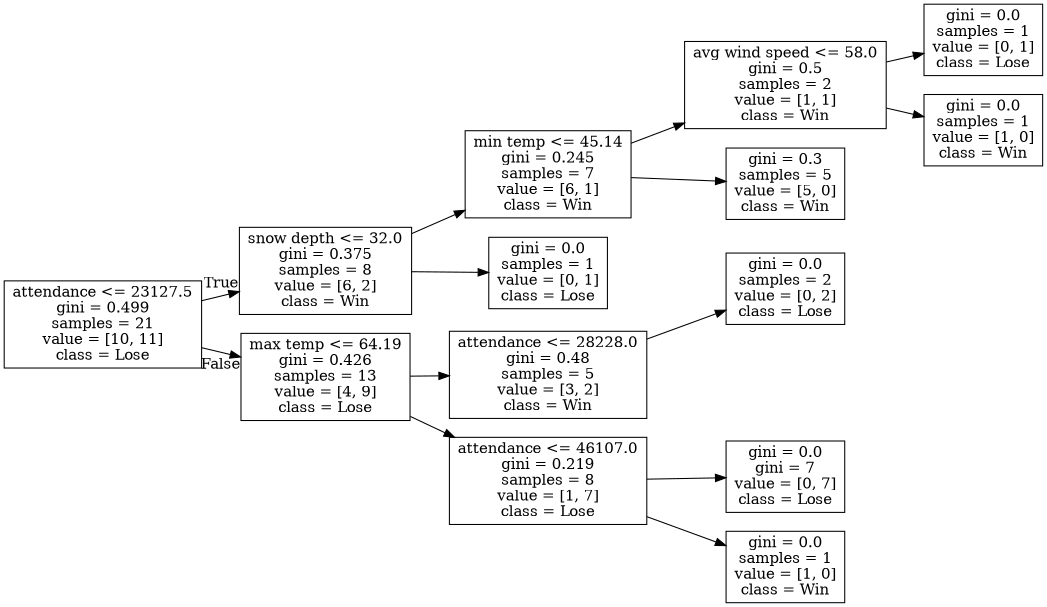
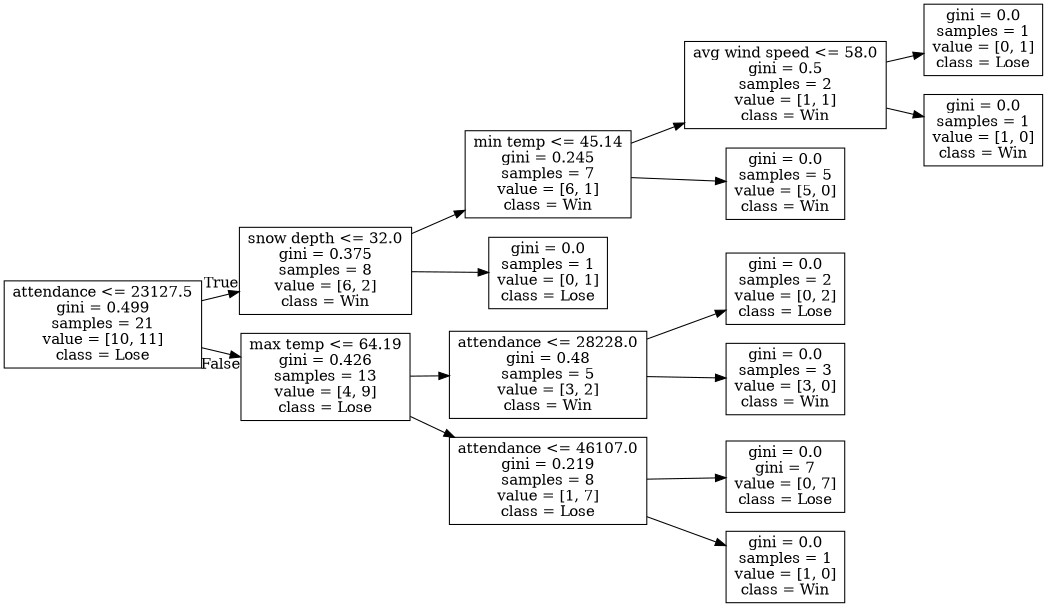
node "gini = 0.3 samples = 5 value = [5, 0] class = Win": label "gini = 0.3 samples = 5 value = [5, 0] class = Win" -> "gini = 0.0 samples = 5 value = [5, 0] class = Win"
node "gini = 0.0 samples = 3 value = [3, 0] class = Win": added
